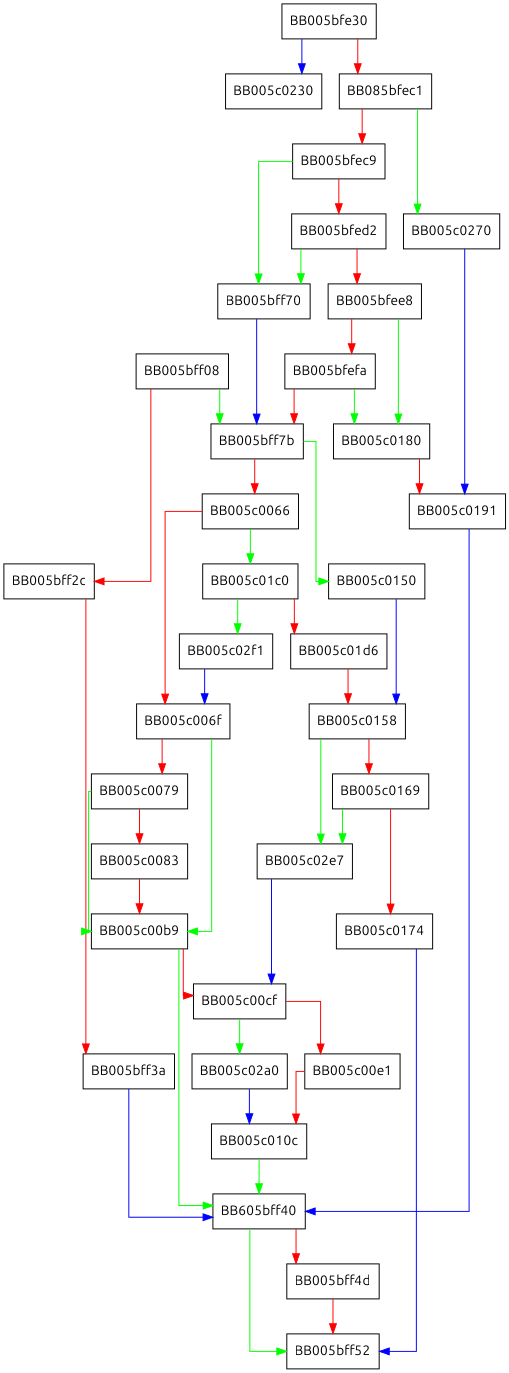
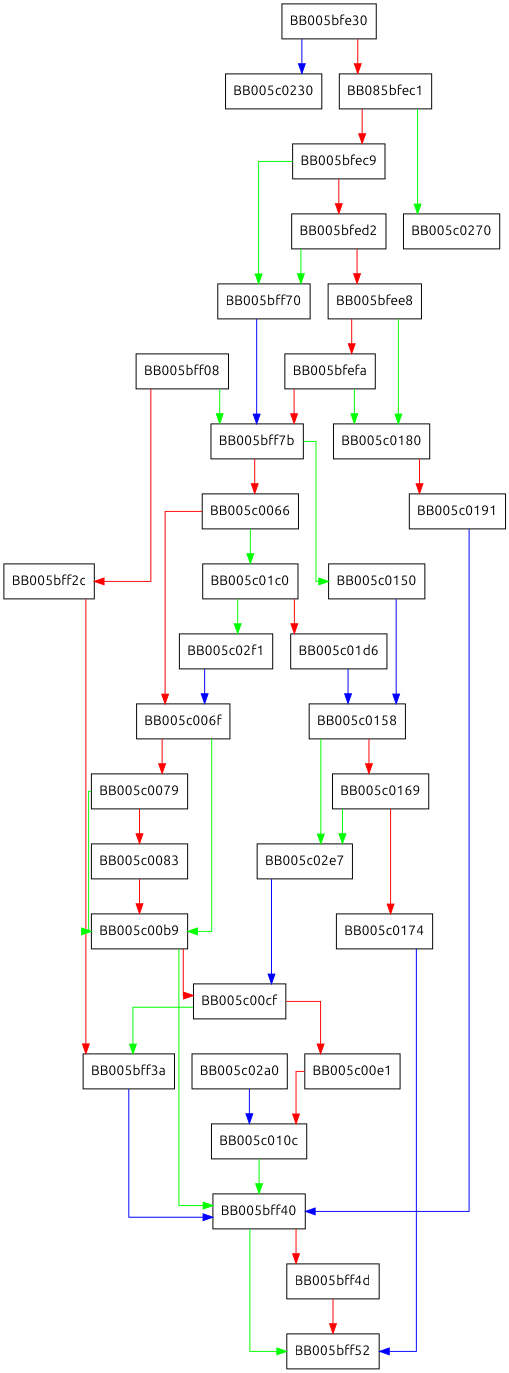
edge "BB005c0270" -> "BB005c0191": removed
edge "BB005c01d6" -> "BB005c0158": color red -> blue
edge "BB005c00cf" -> "BB005c02a0": now "BB005c00cf" -> "BB005bff3a"
node "BB605bff40": label "BB605bff40" -> "BB005bff40"
